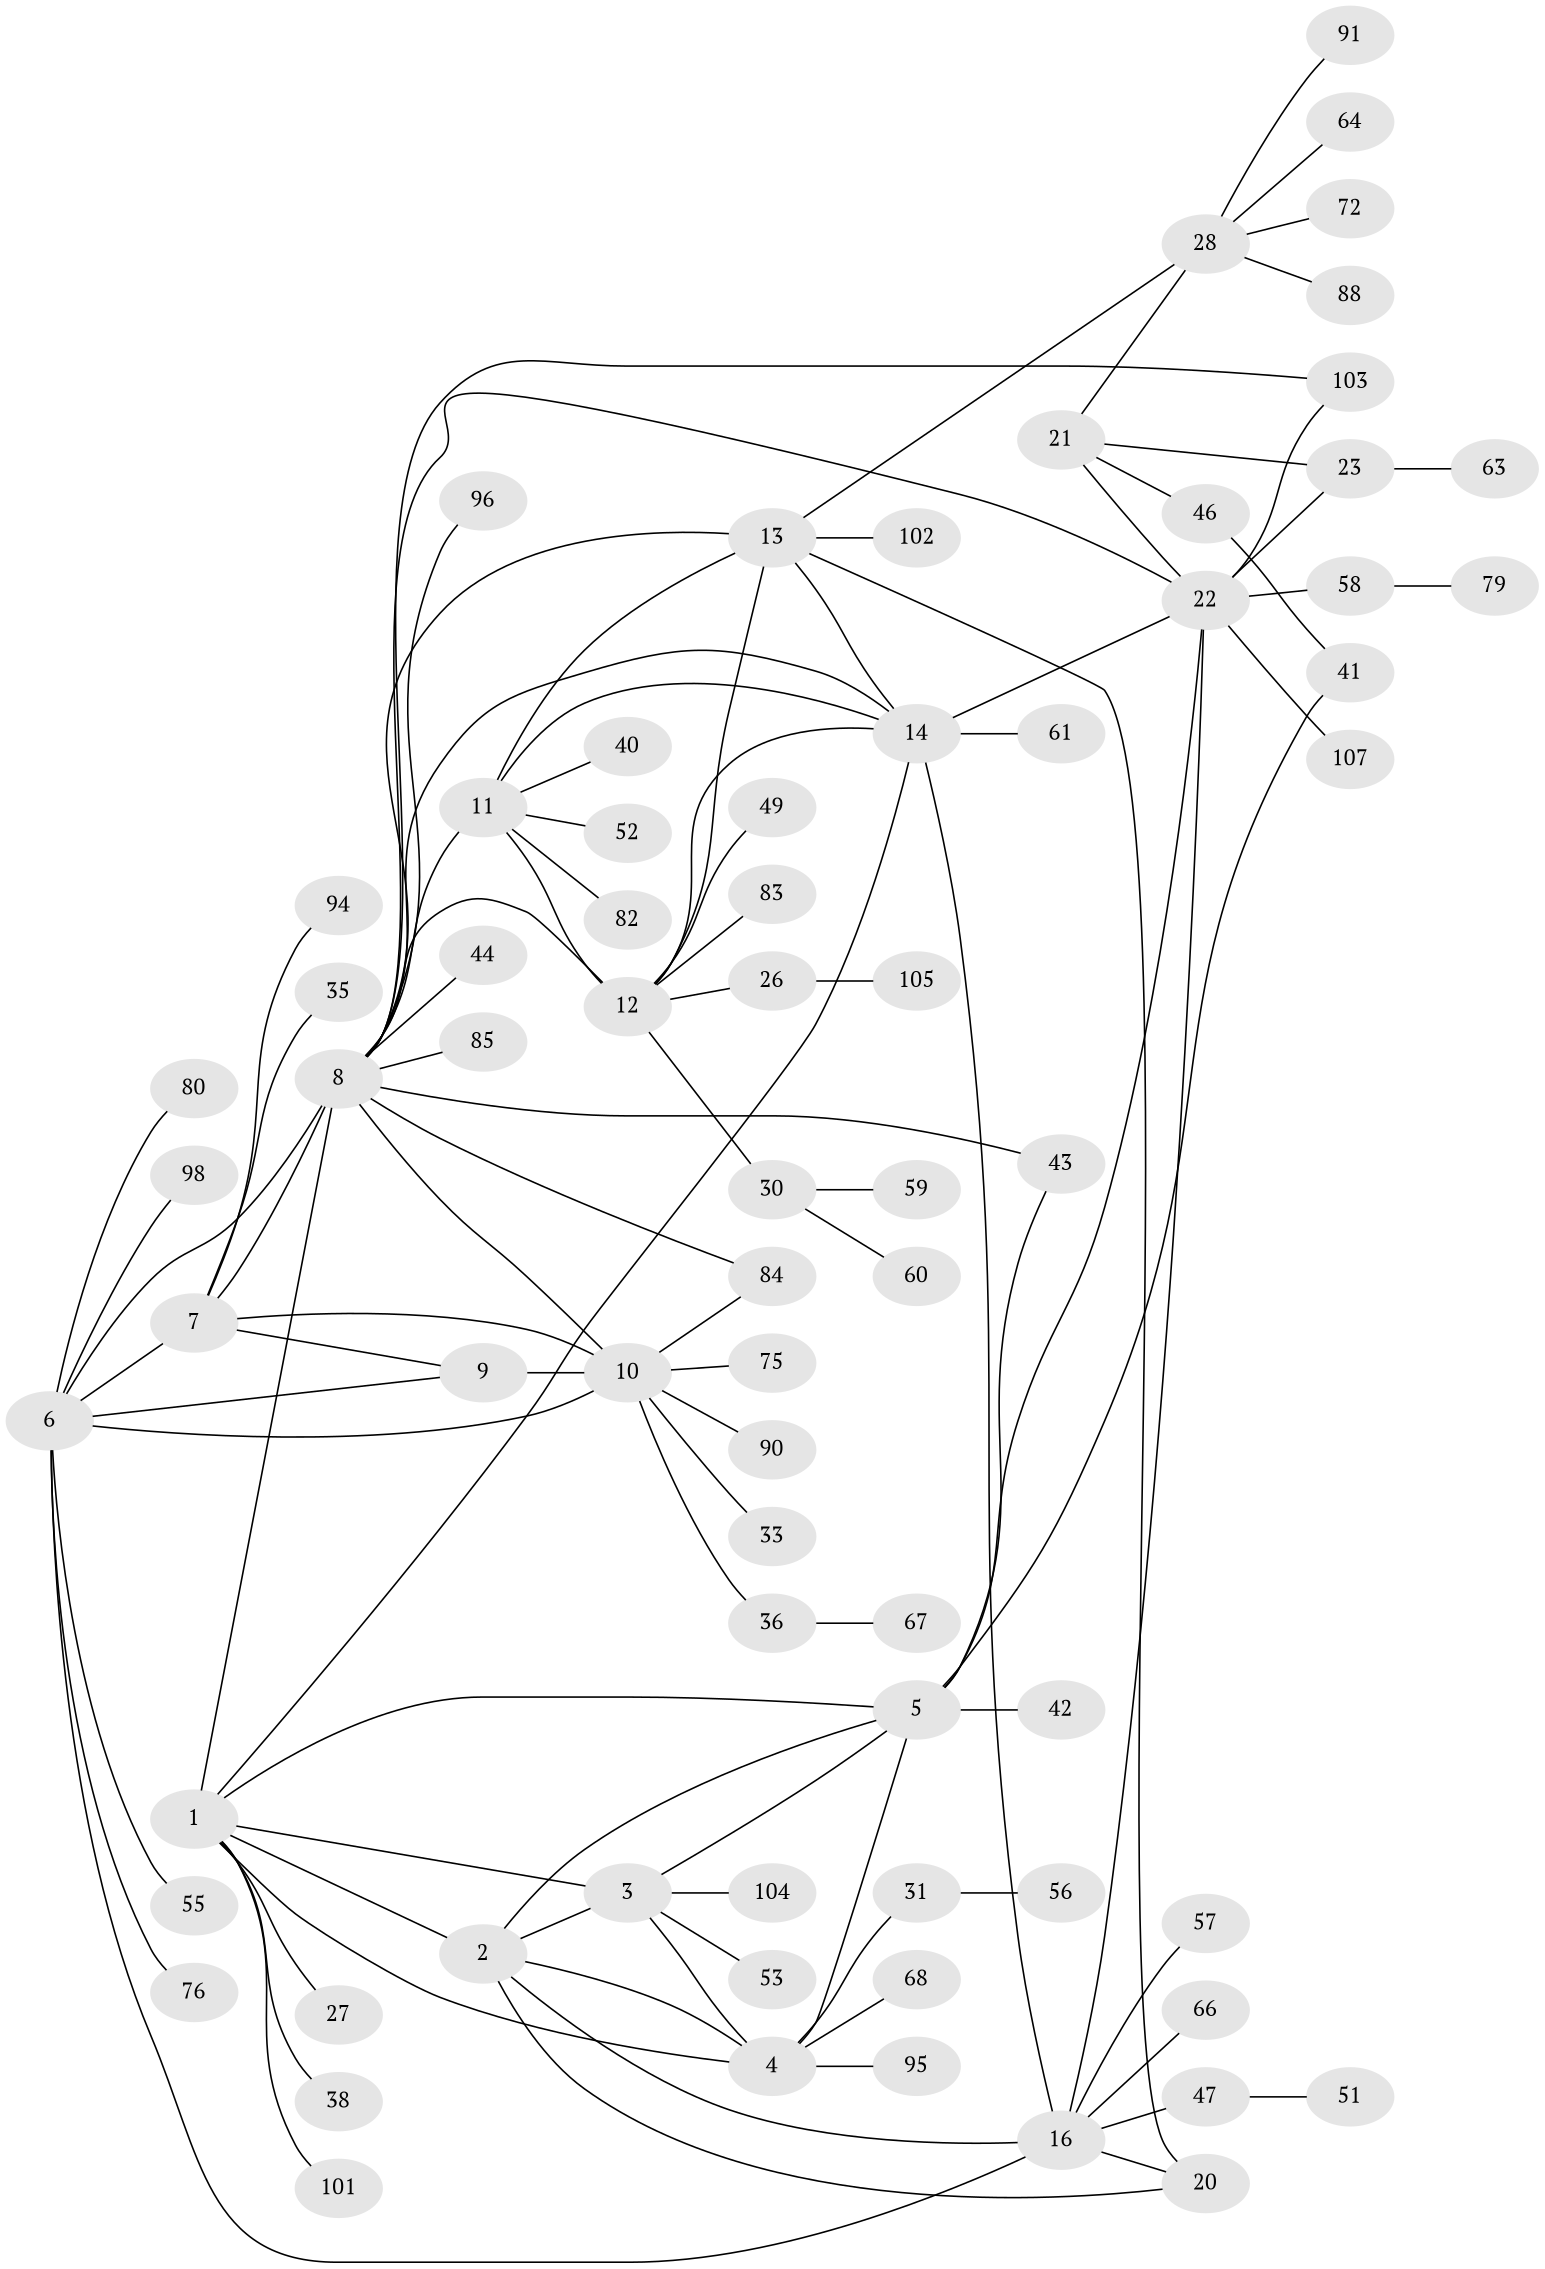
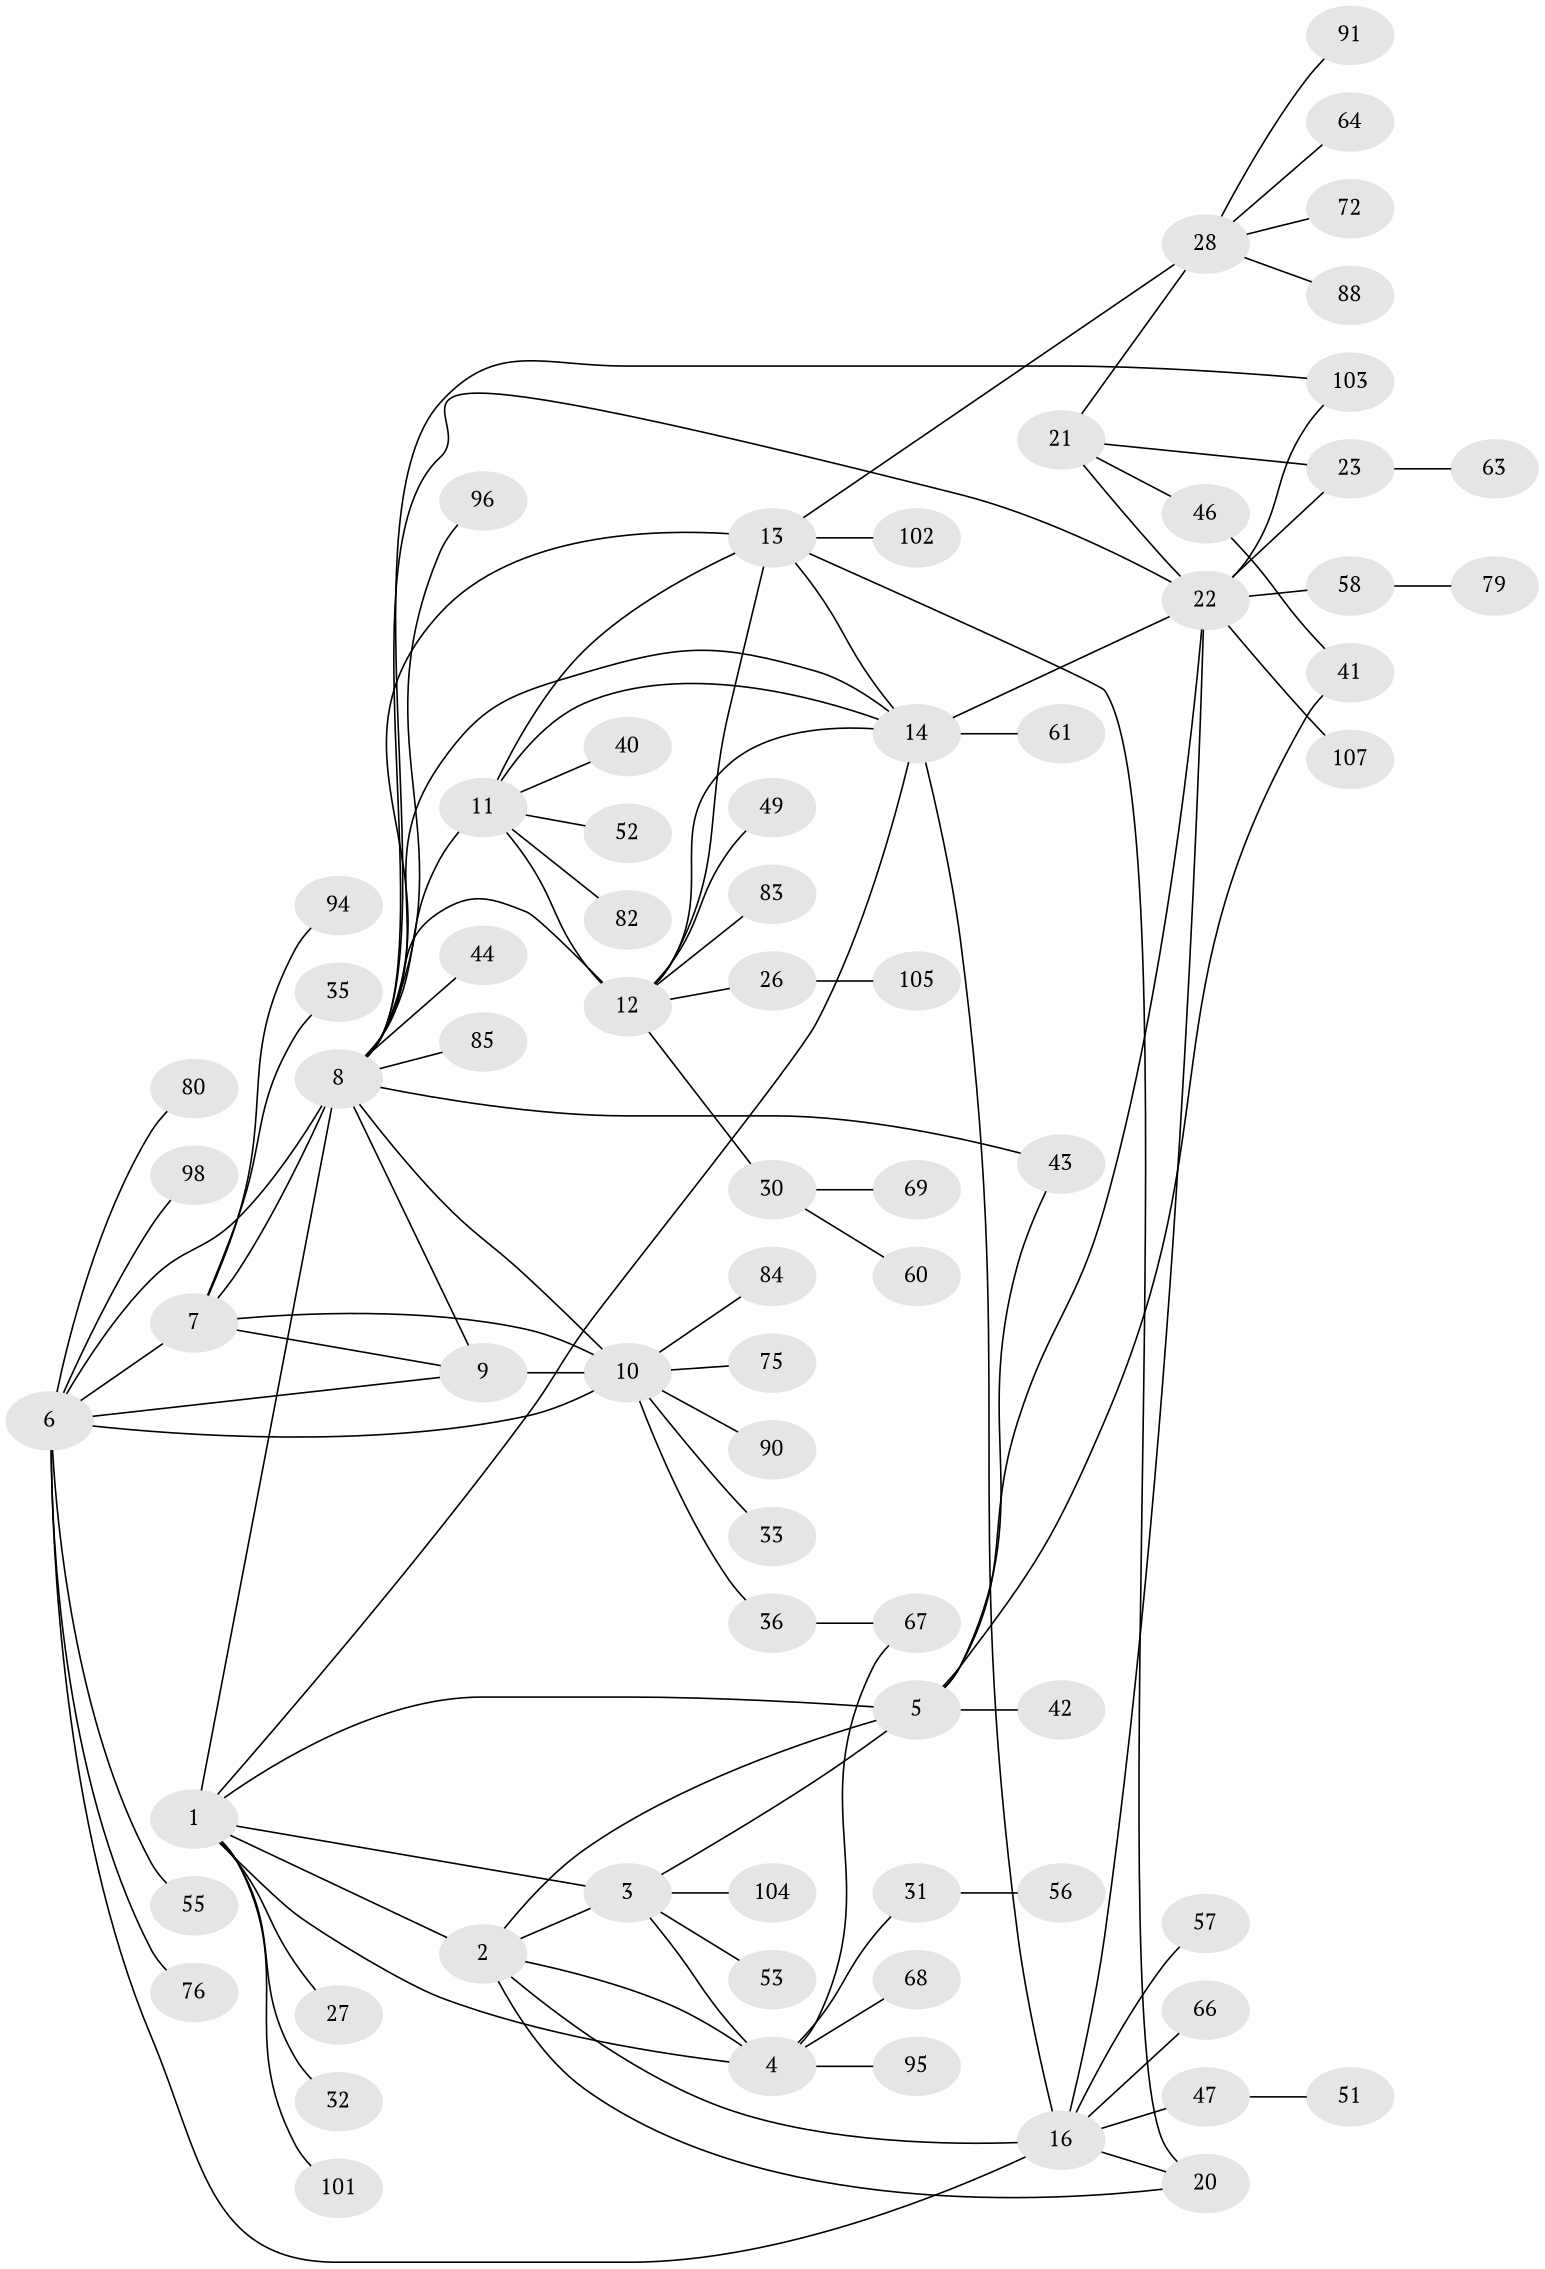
edge "8" -- "84": now "8" -- "9"
node "59": label "59" -> "69"
edge "5" -- "4": now "67" -- "4"
node "38": label "38" -> "32"
